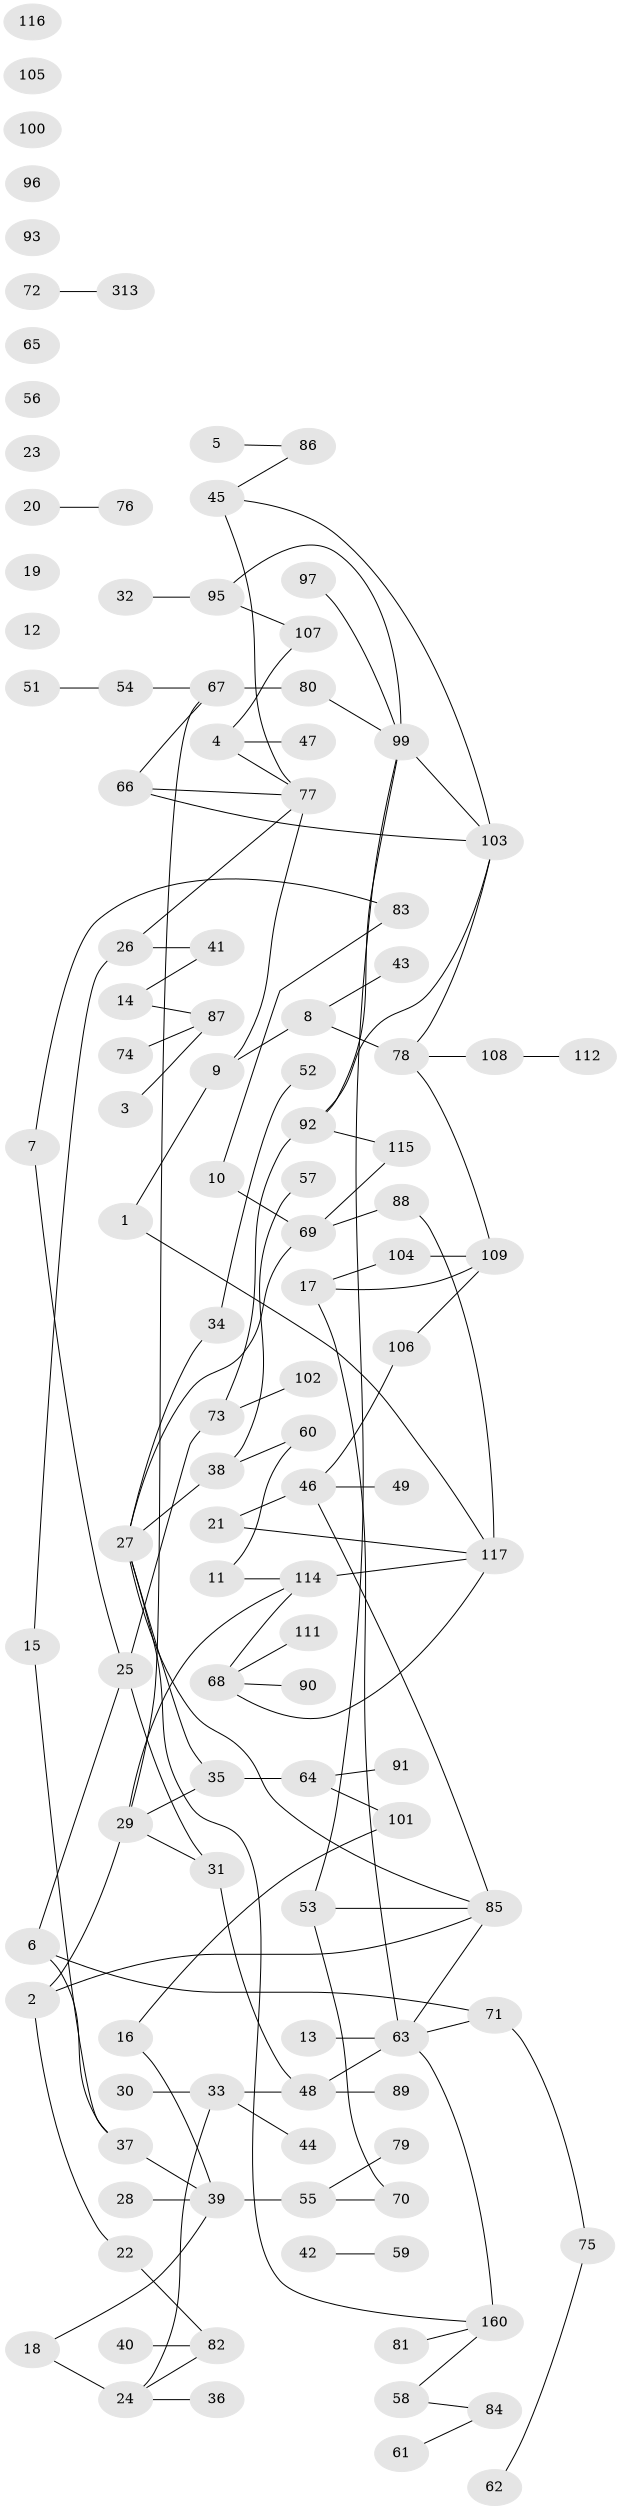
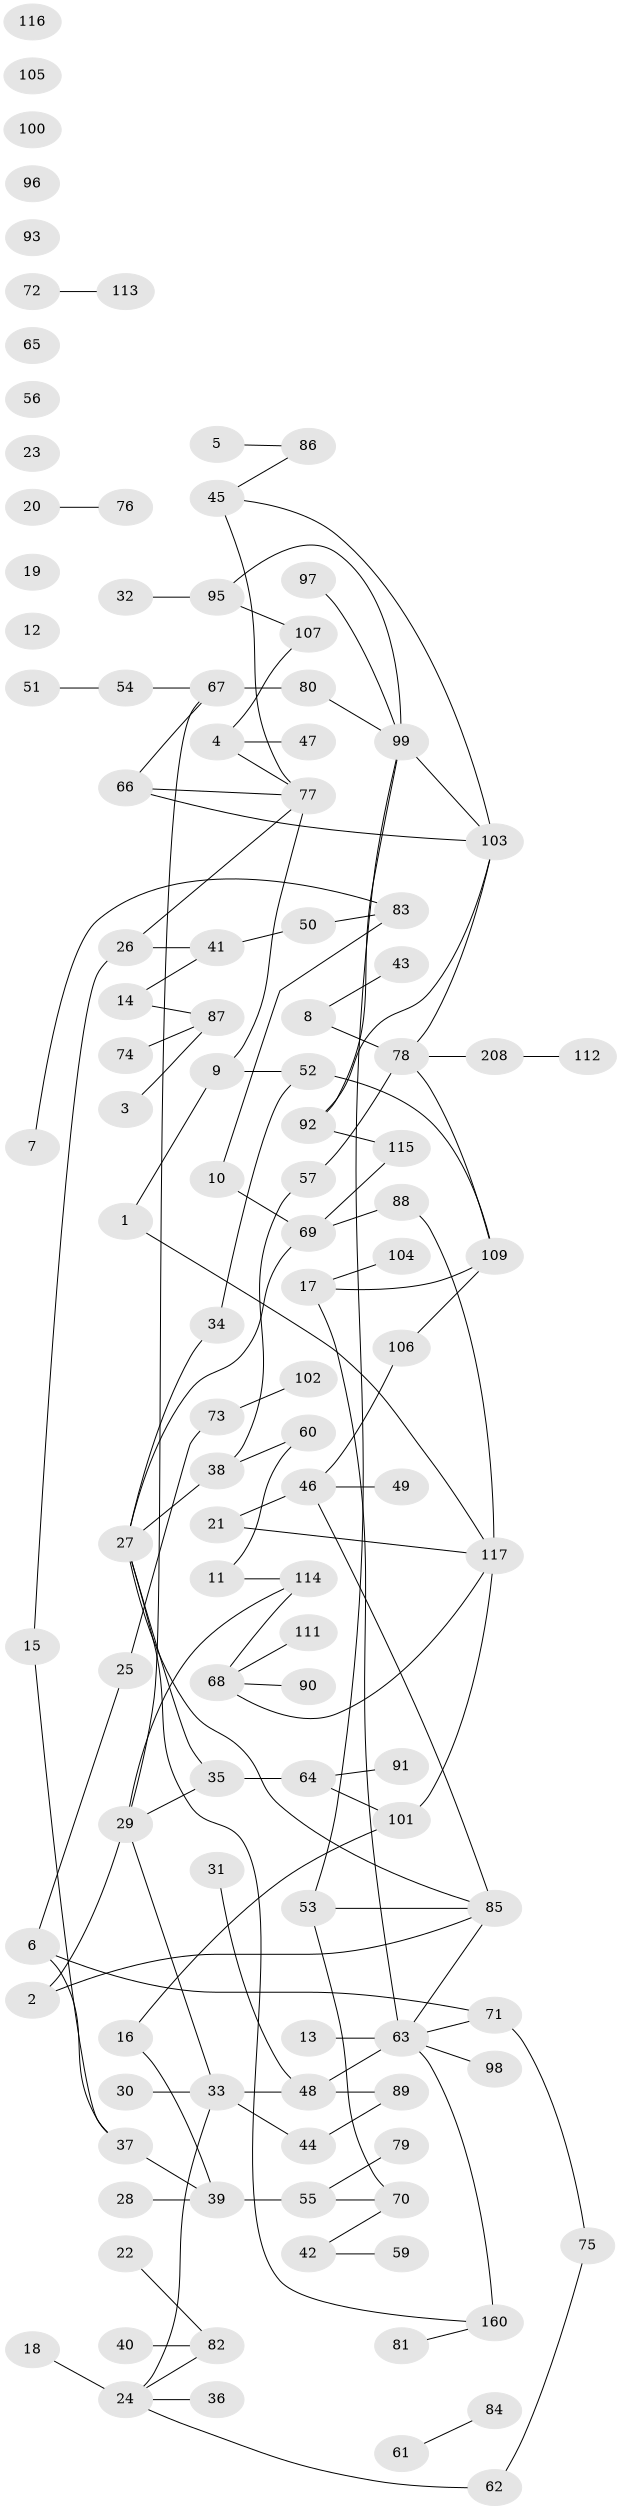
node "313": label "313" -> "113"
node "50": added
edge "8" -- "9": now "52" -- "9"
node "108": label "108" -> "208"
edge "78" -- "57": added
edge "104" -- "109": now "52" -- "109"
edge "92" -- "73": removed
edge "7" -- "25": removed
edge "117" -- "114": now "117" -- "101"
edge "25" -- "31": removed
edge "29" -- "31": now "29" -- "33"
node "98": added
edge "89" -- "44": added
edge "2" -- "22": removed
edge "70" -- "42": added
edge "39" -- "18": removed
node "58": removed
edge "24" -- "62": added
